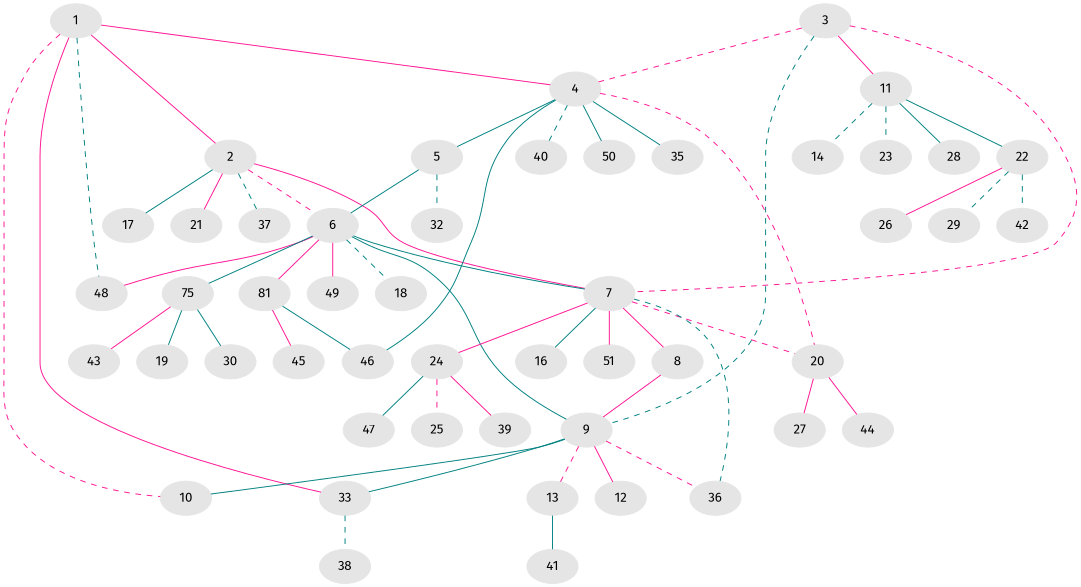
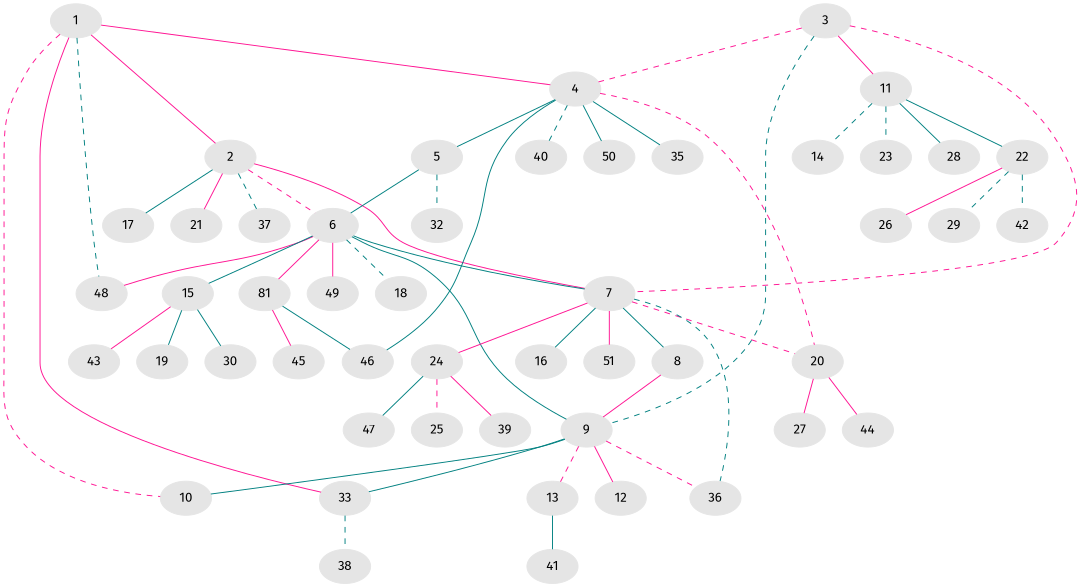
node "75": label "75" -> "15"
edge "7" -- "8": color deeppink -> teal
